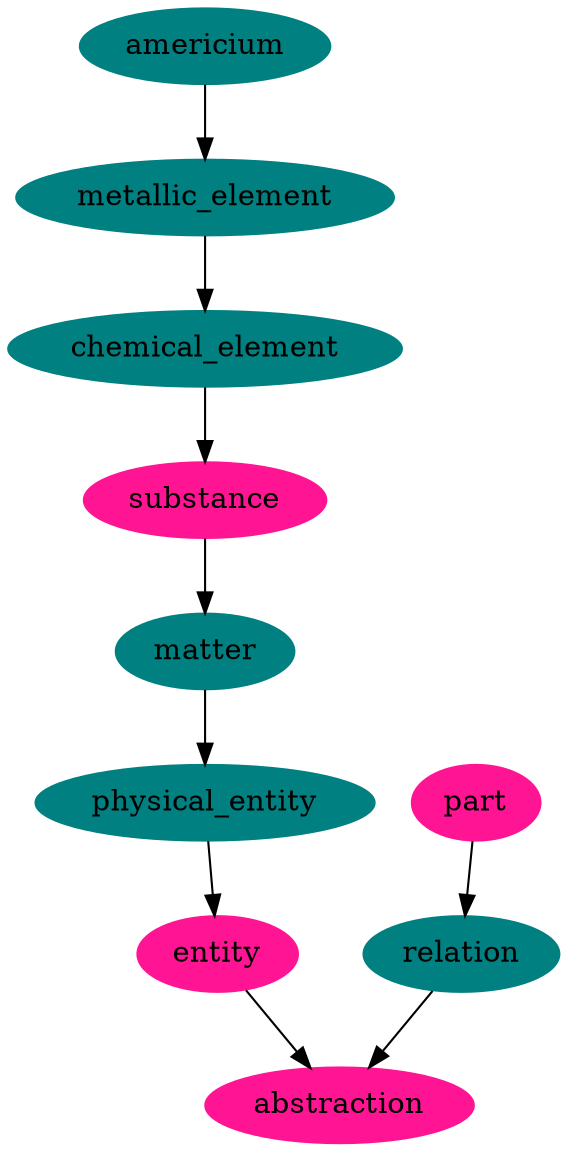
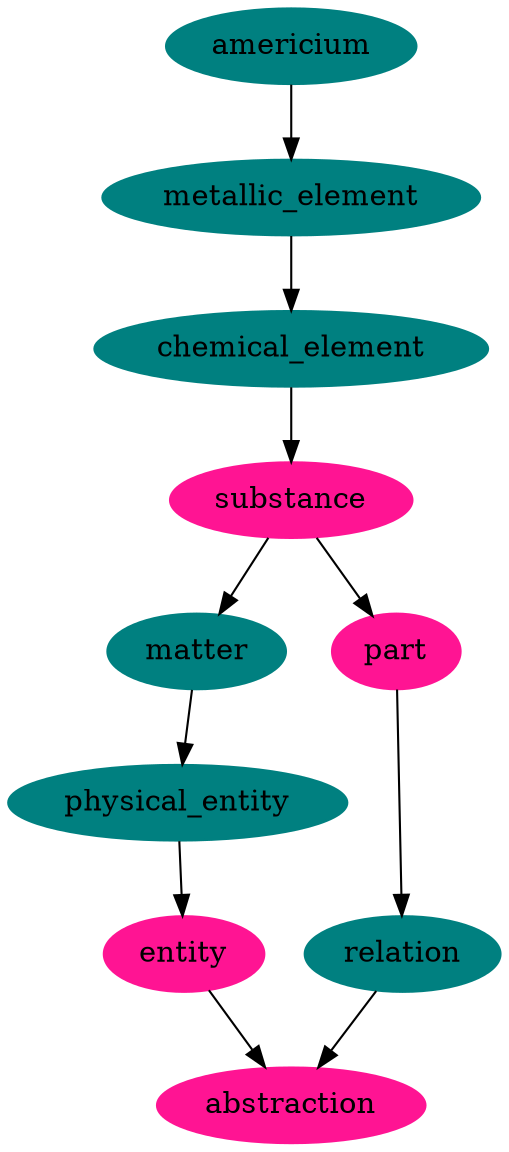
edge "substance" -> "part": added
